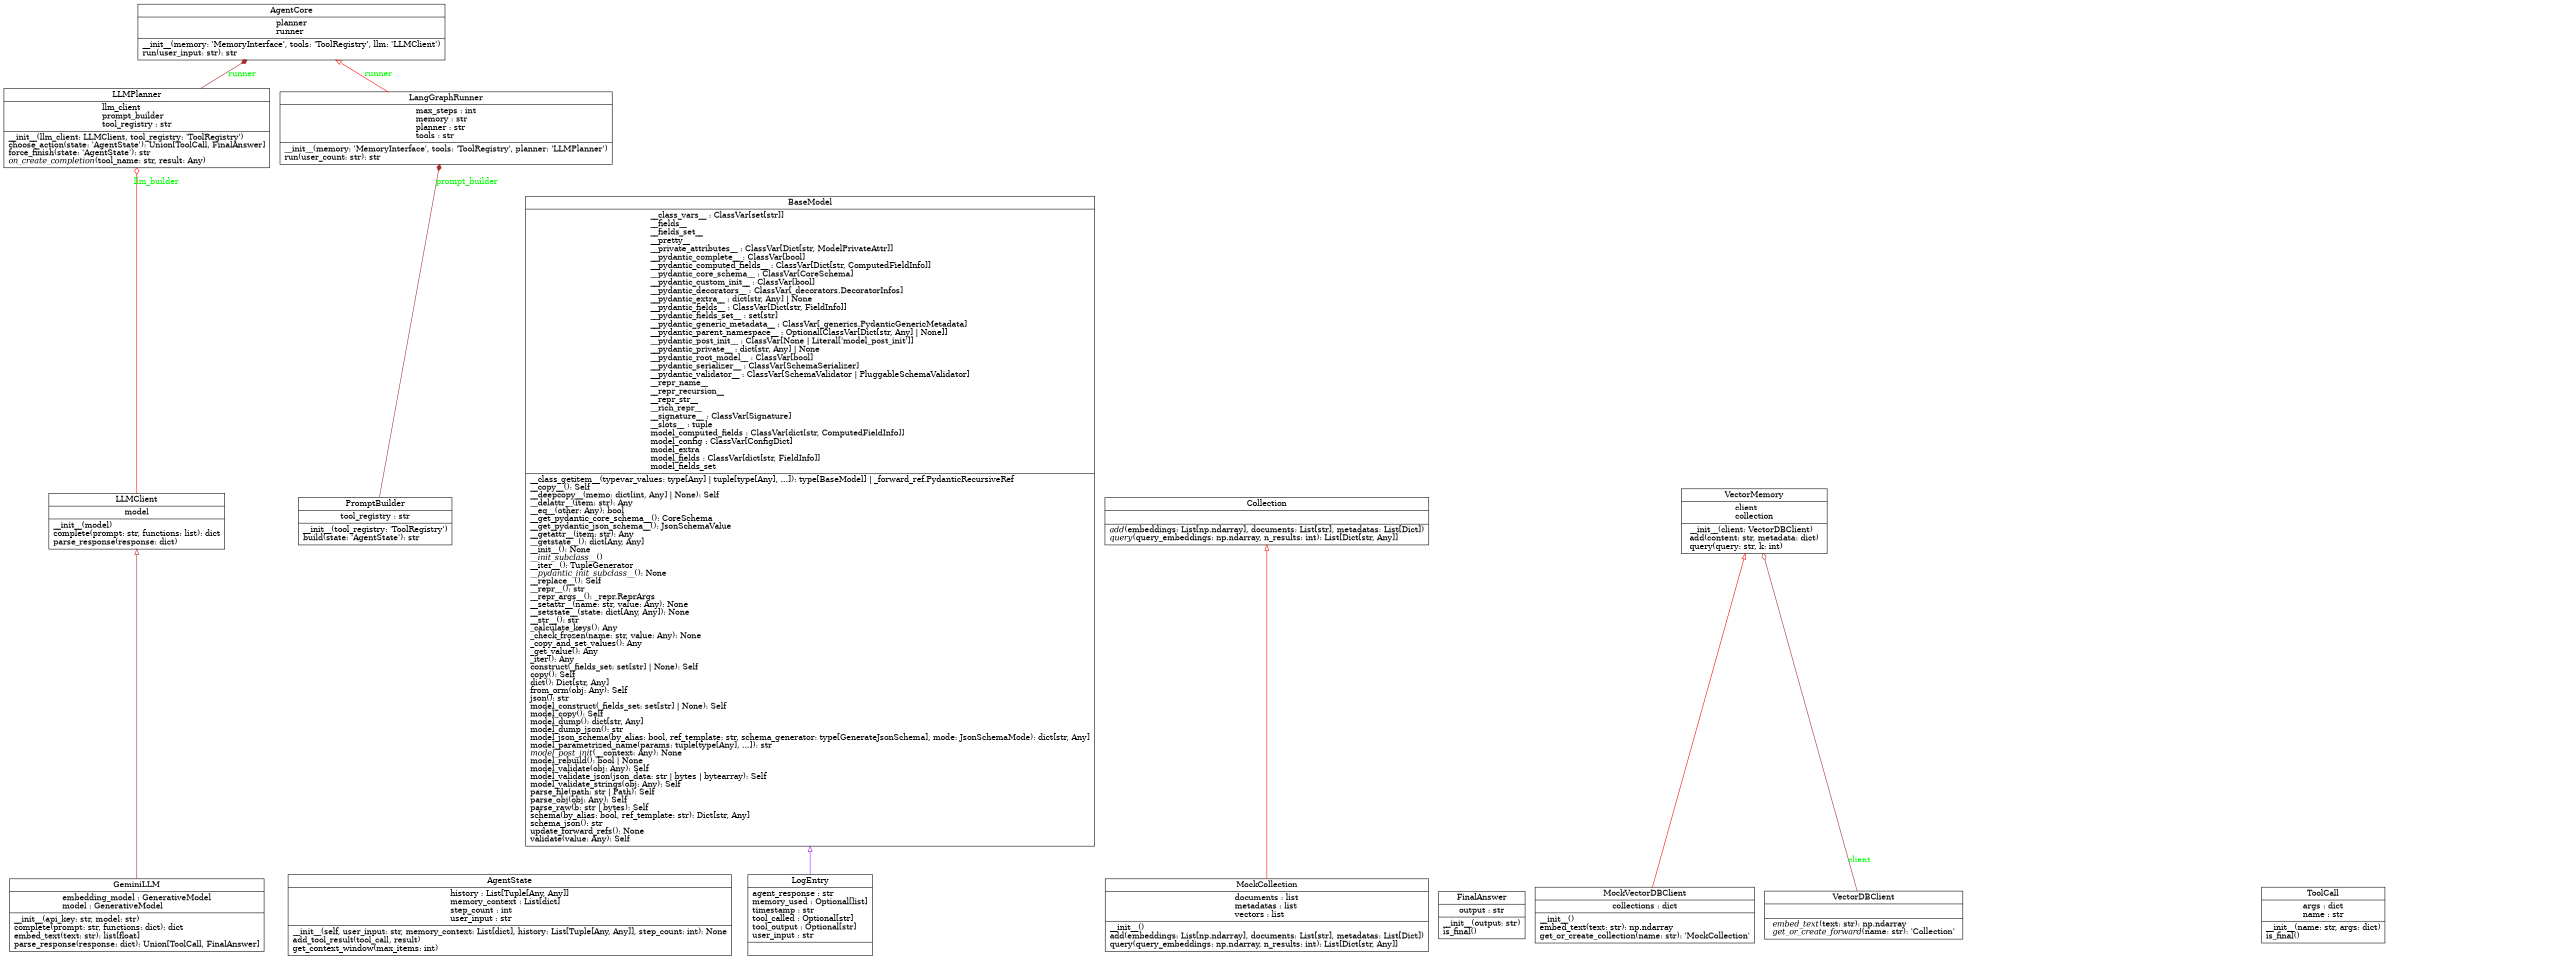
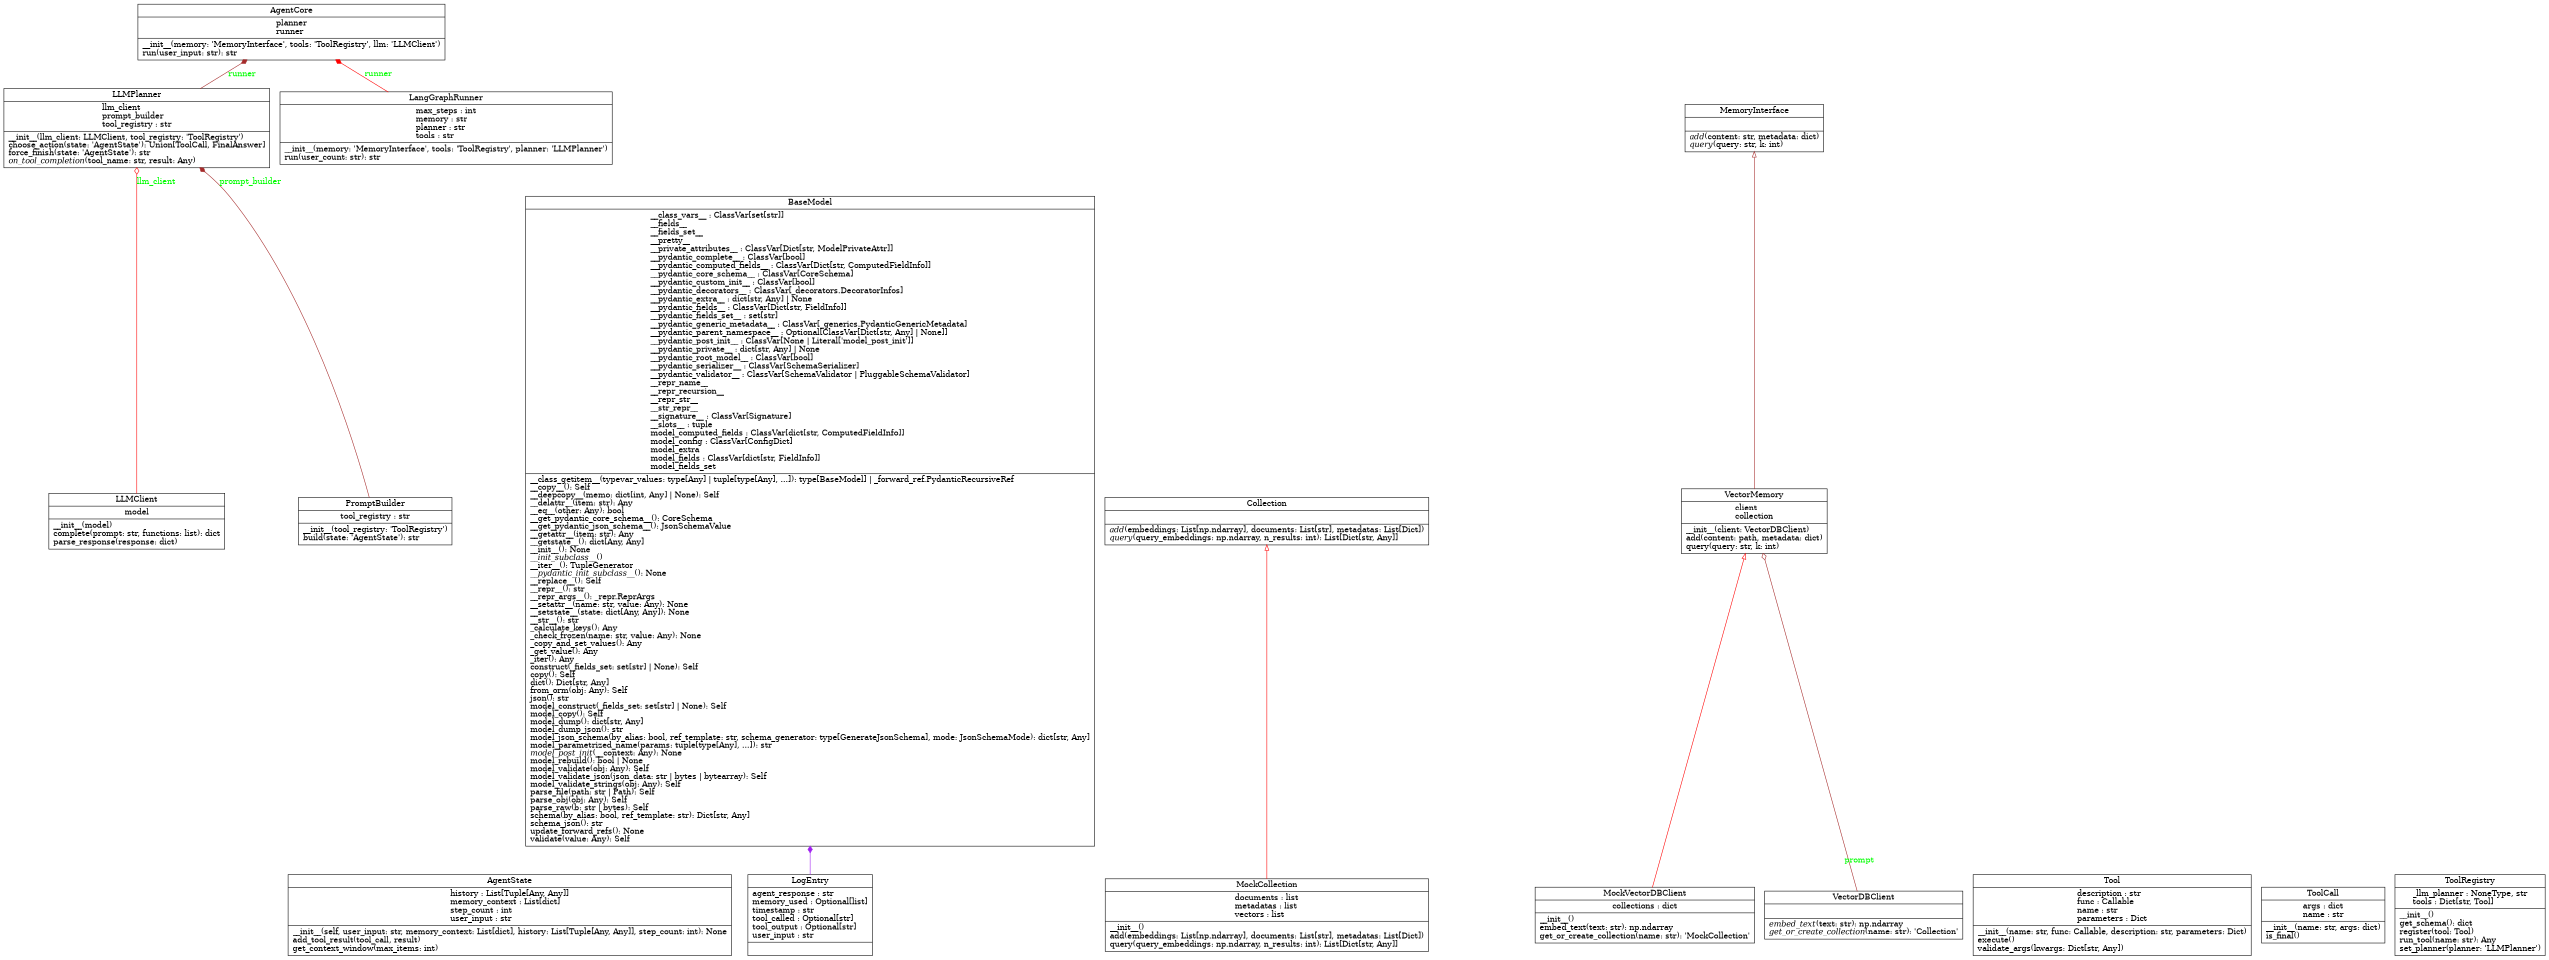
edge "LangGraphRunner" -> "AgentCore": arrowhead empty -> diamond
node "MemoryInterface": added
node "LLMPlanner": text "on_create_completion" -> "on_tool_completion"
edge "LLMClient" -> "LLMPlanner": label "llm_builder" -> "llm_client"
edge "PromptBuilder" -> "LangGraphRunner": now "PromptBuilder" -> "LLMPlanner"
node "BaseModel": text "__rich_repr__" -> "__str_repr__"
node "VectorMemory": text "add(content: str, metadata: dict)" -> "add(content: path, metadata: dict)"
edge "VectorDBClient" -> "VectorMemory": label "client" -> "prompt"
edge "LogEntry" -> "BaseModel": arrowhead empty -> diamond
node "GeminiLLM": removed
node "FinalAnswer": removed
node "Tool": added
node "ToolRegistry": added
node "VectorDBClient": text "get_or_create_forward" -> "get_or_create_collection"
